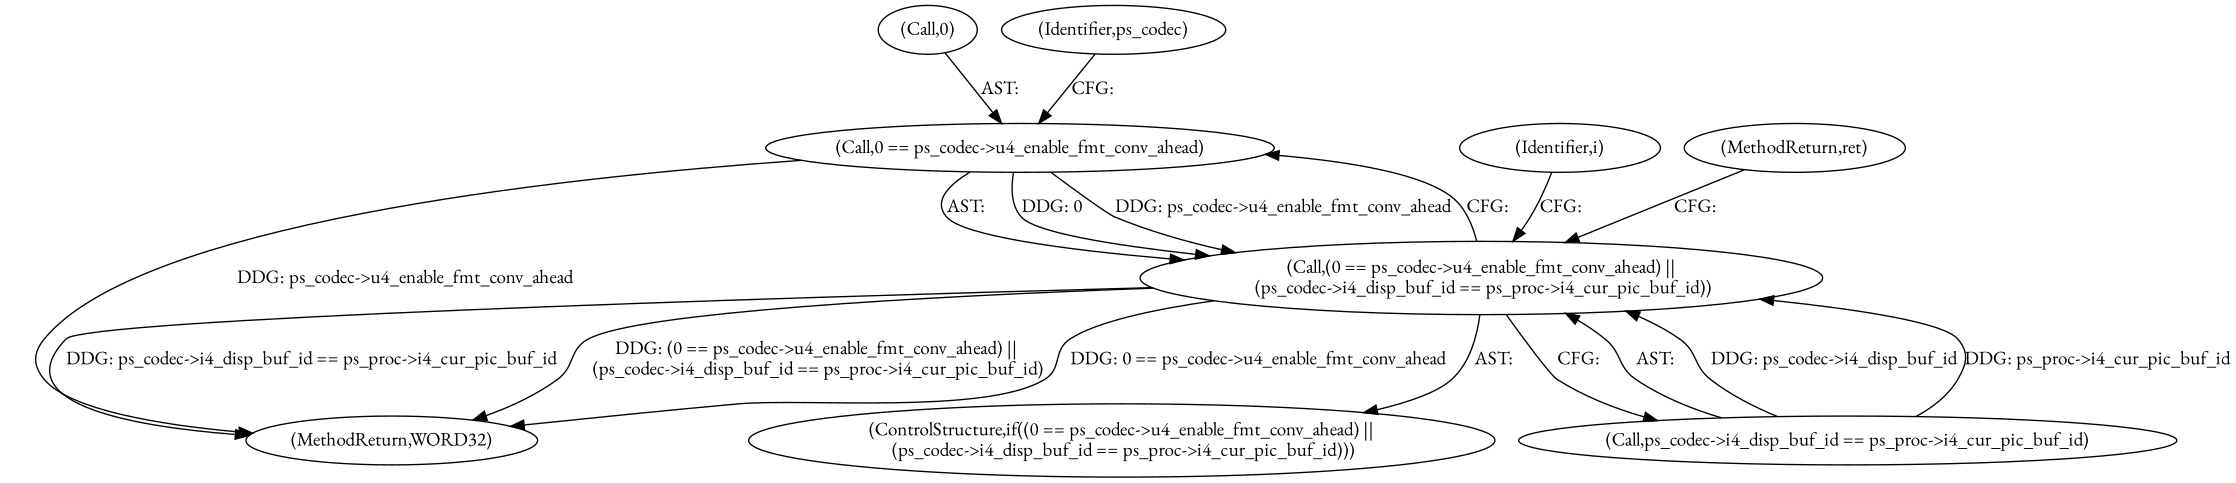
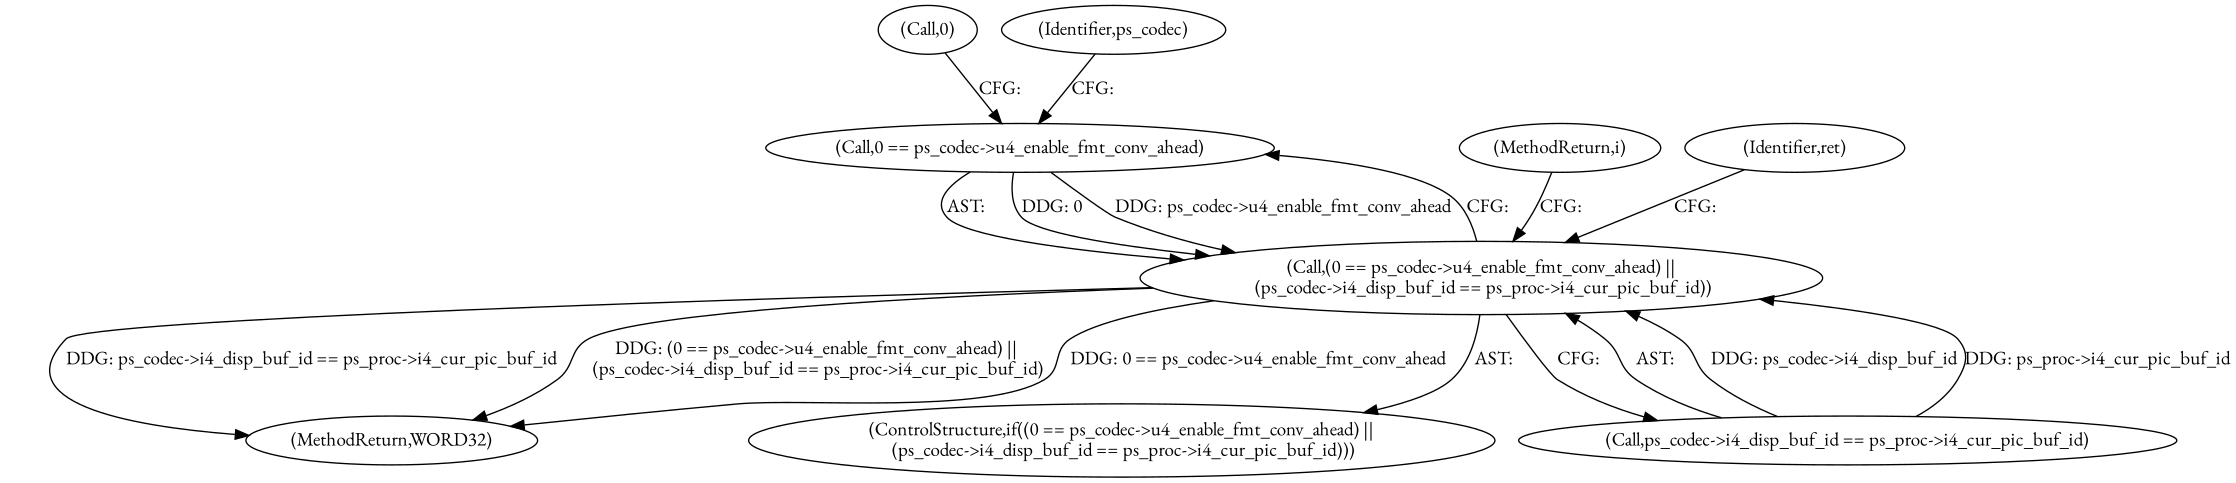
edge "(Call,0)" -> "(Call,0 == ps_codec->u4_enable_fmt_conv_ahead)": label "AST: " -> "CFG: "
node "(Identifier,i)": label "(Identifier,i)" -> "(MethodReturn,i)"
node "(MethodReturn,ret)": label "(MethodReturn,ret)" -> "(Identifier,ret)"
edge "(Call,0 == ps_codec->u4_enable_fmt_conv_ahead)" -> "(MethodReturn,WORD32)": removed, label "DDG: ps_codec->u4_enable_fmt_conv_ahead"
